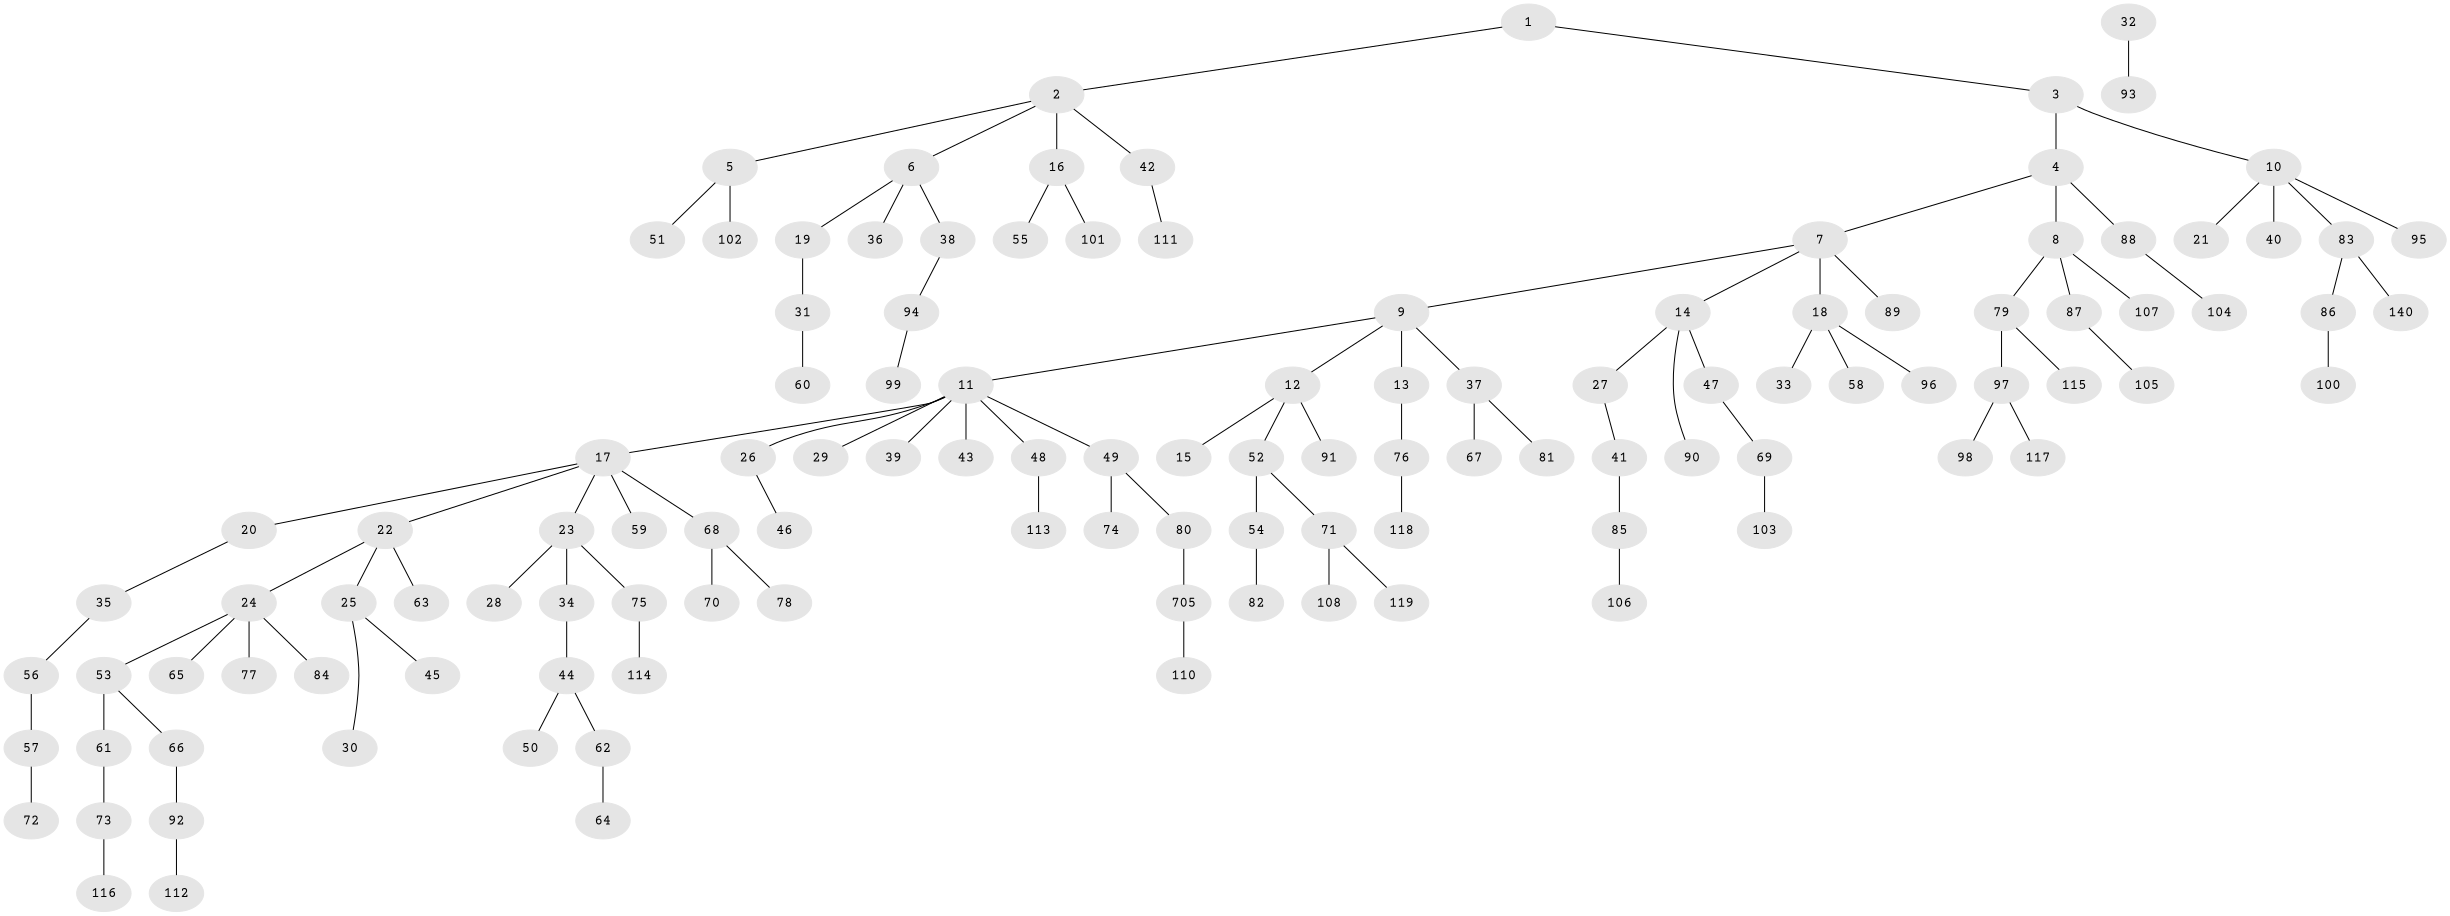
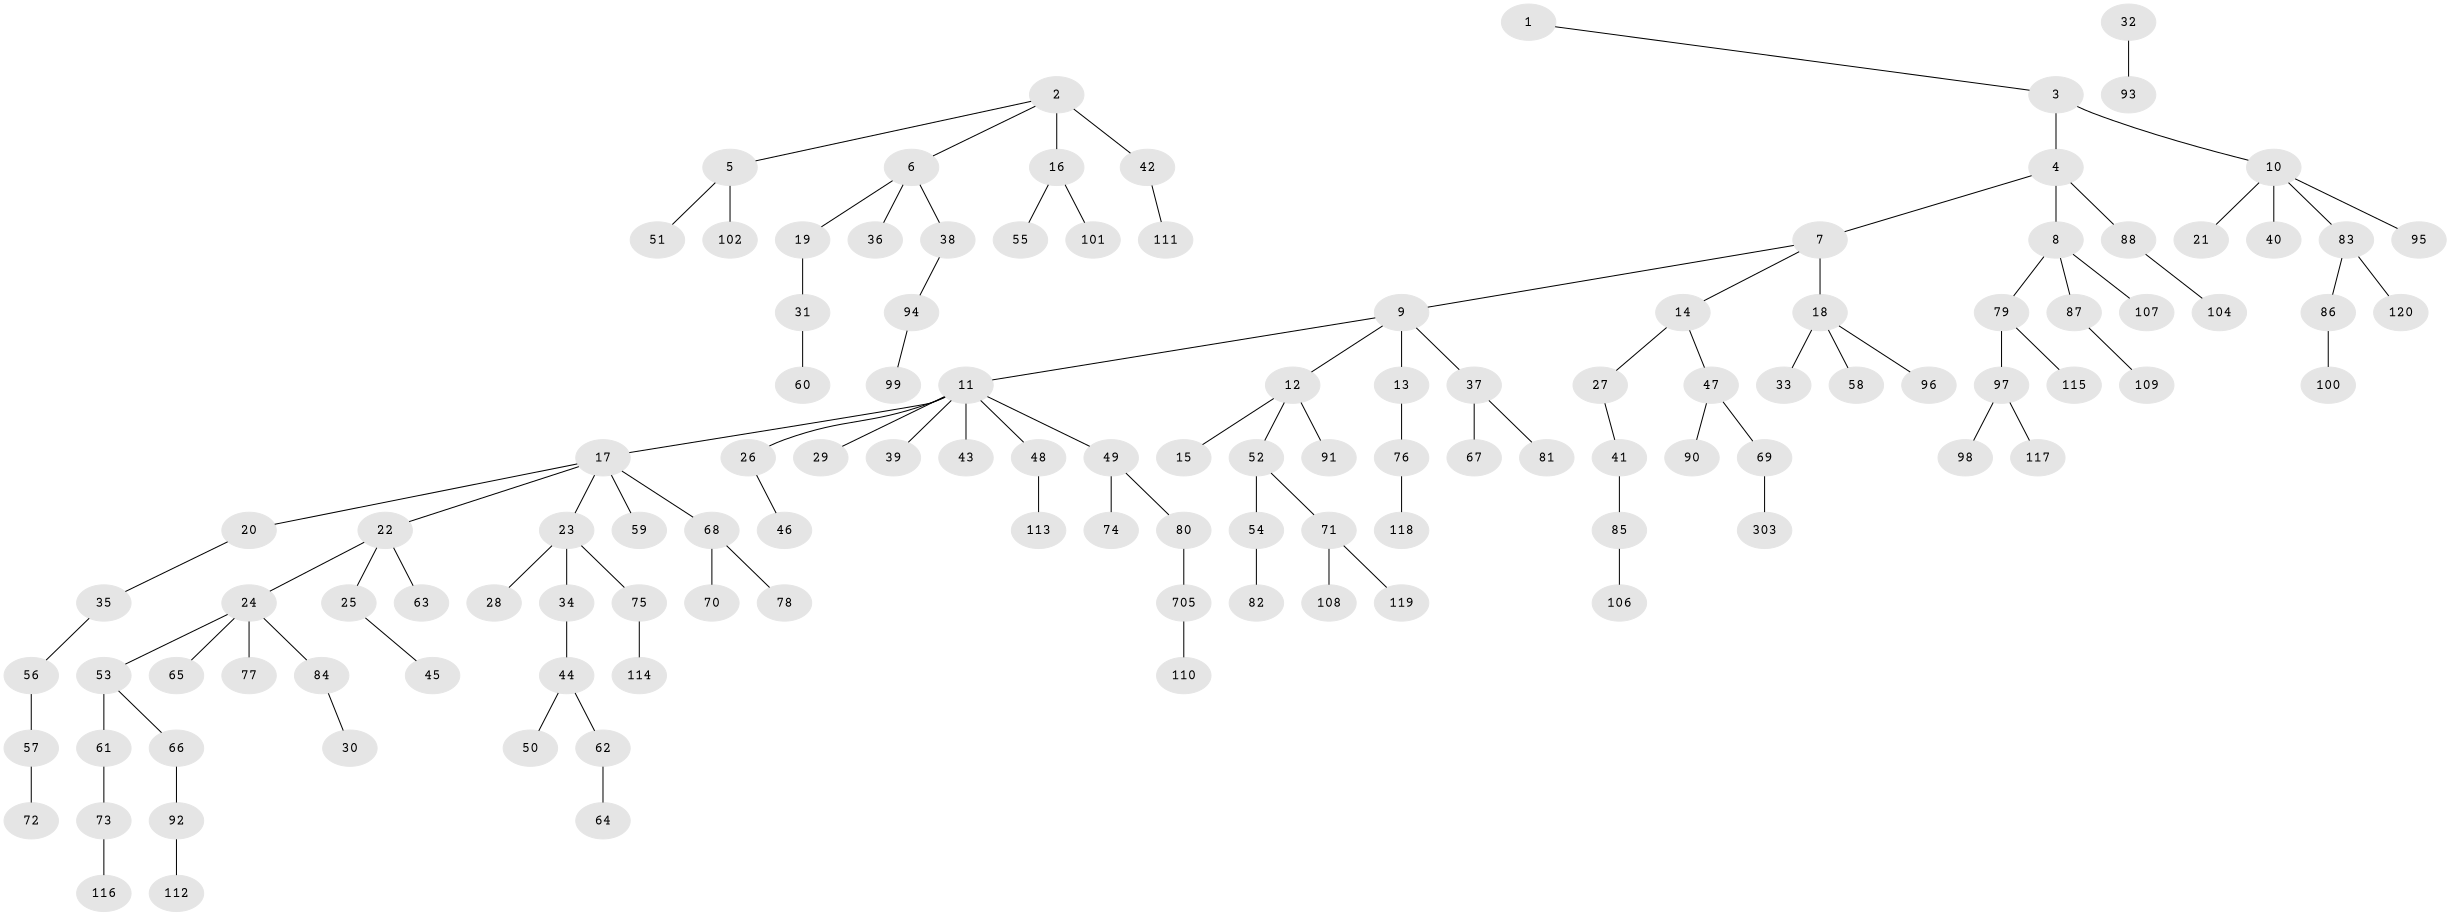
edge "1" -- "2": removed
node "89": removed
node "140": label "140" -> "120"
node "105": label "105" -> "109"
edge "14" -- "90": now "47" -- "90"
node "103": label "103" -> "303"
edge "25" -- "30": now "84" -- "30"
